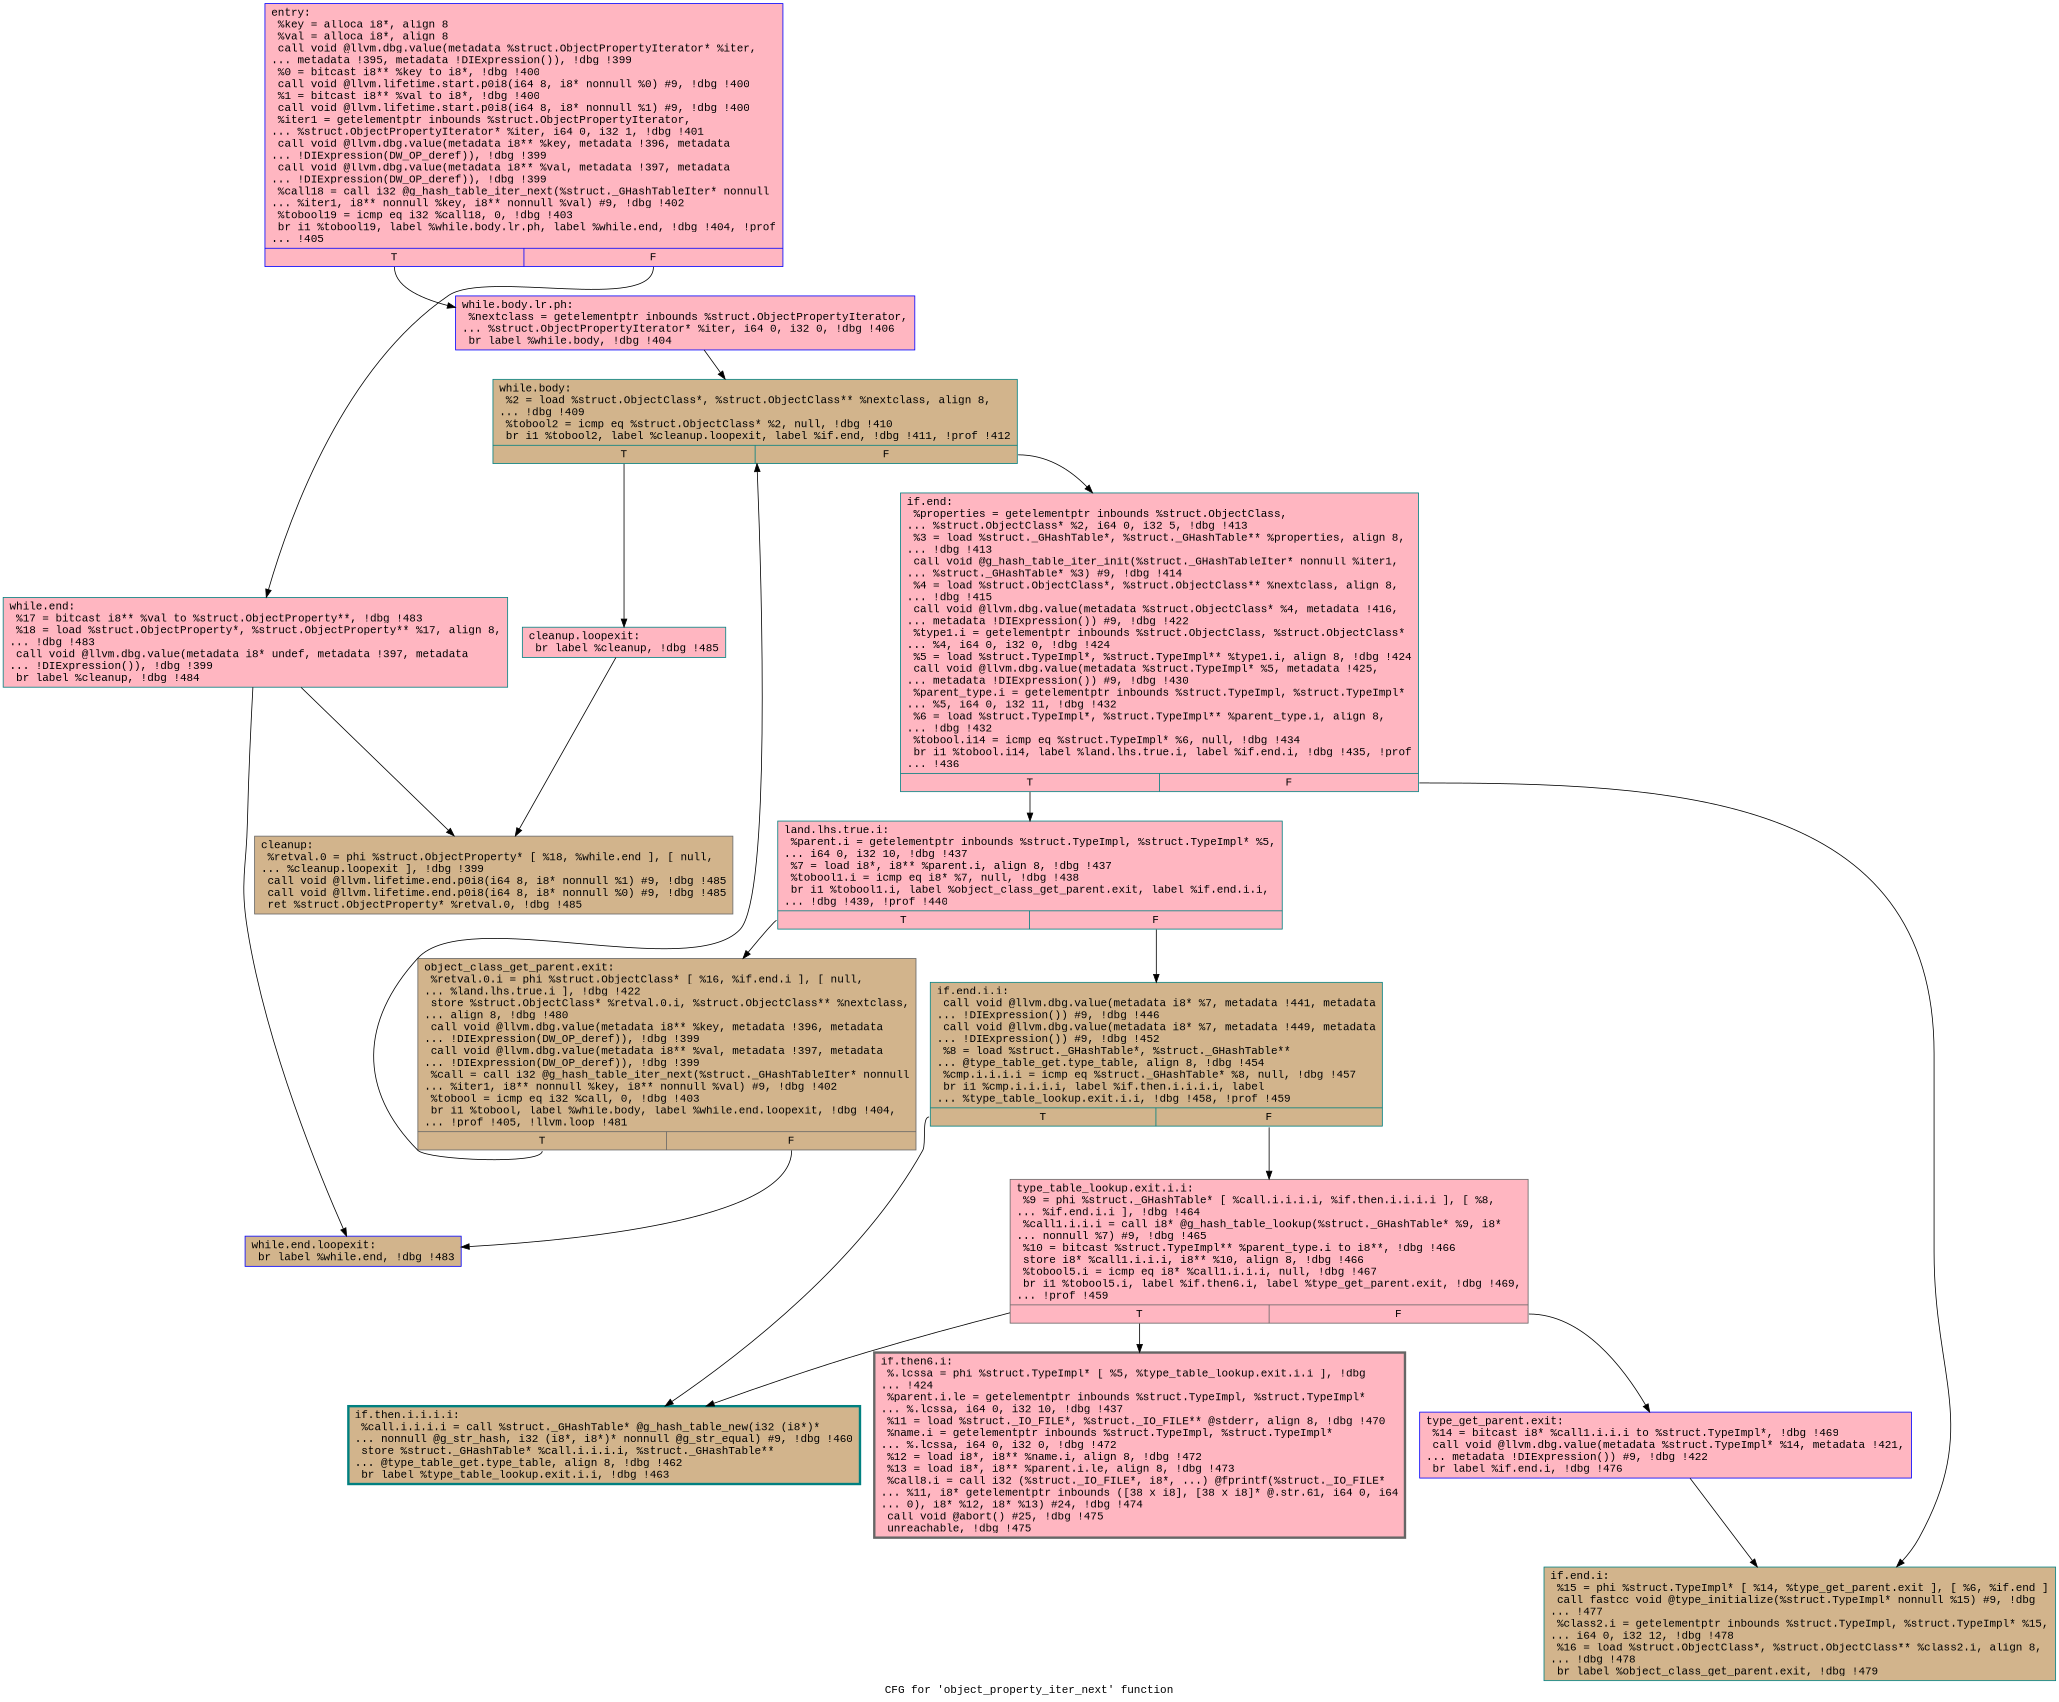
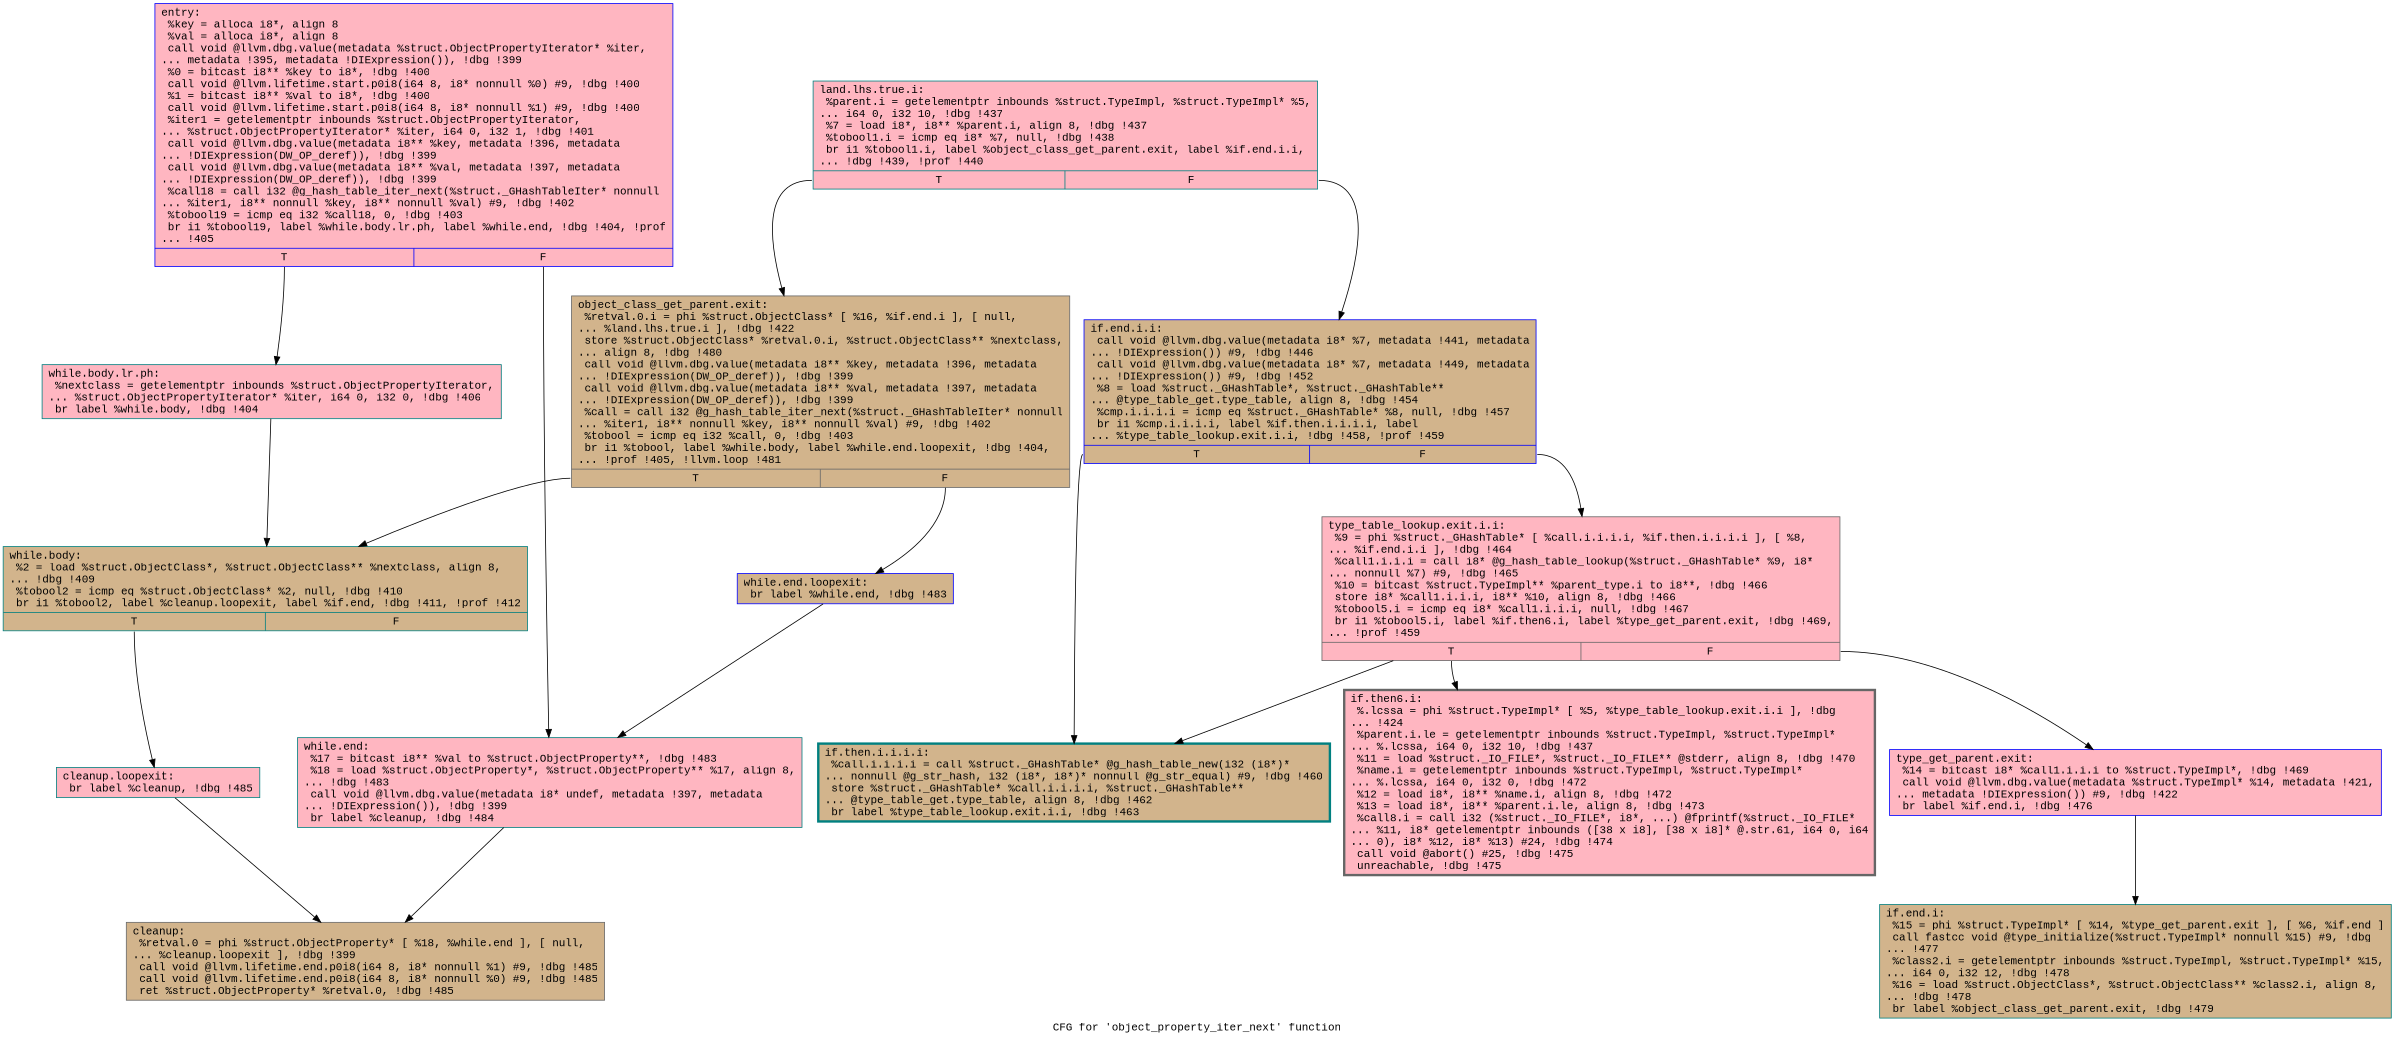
node "while.body.lr.ph:": color blue -> teal
node "if.end:": removed
edge "while.end:" -> "while.end.loopexit:": reversed
node "if.end.i.i:": color teal -> blue
